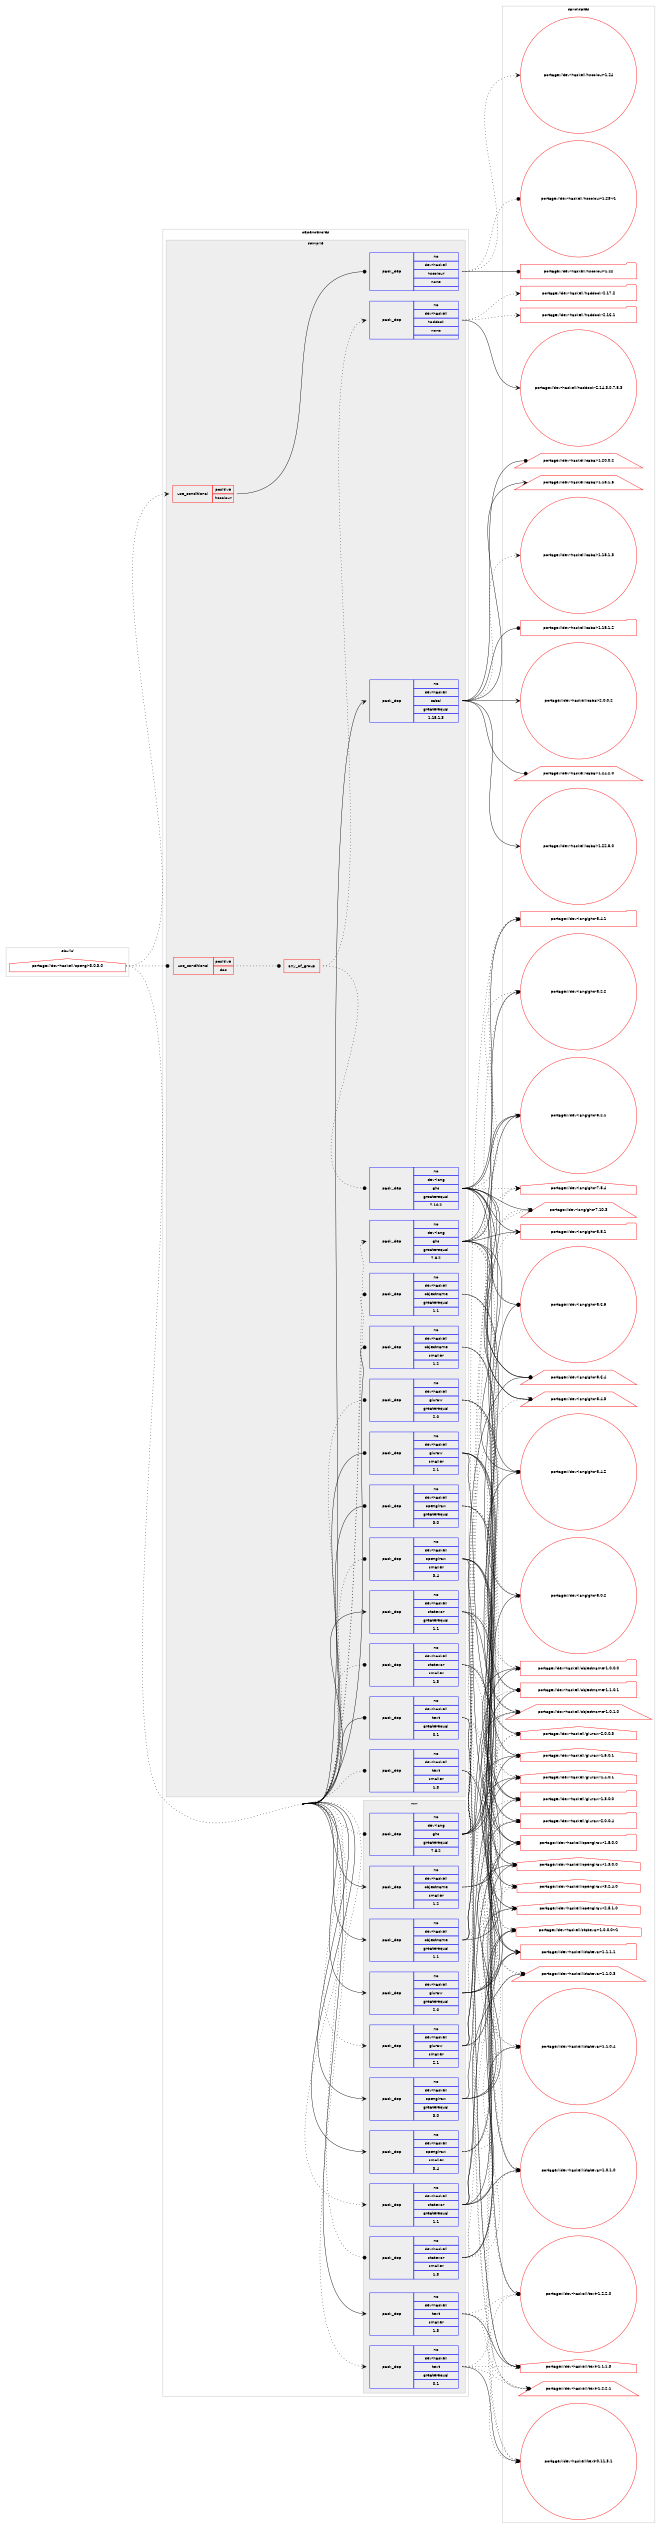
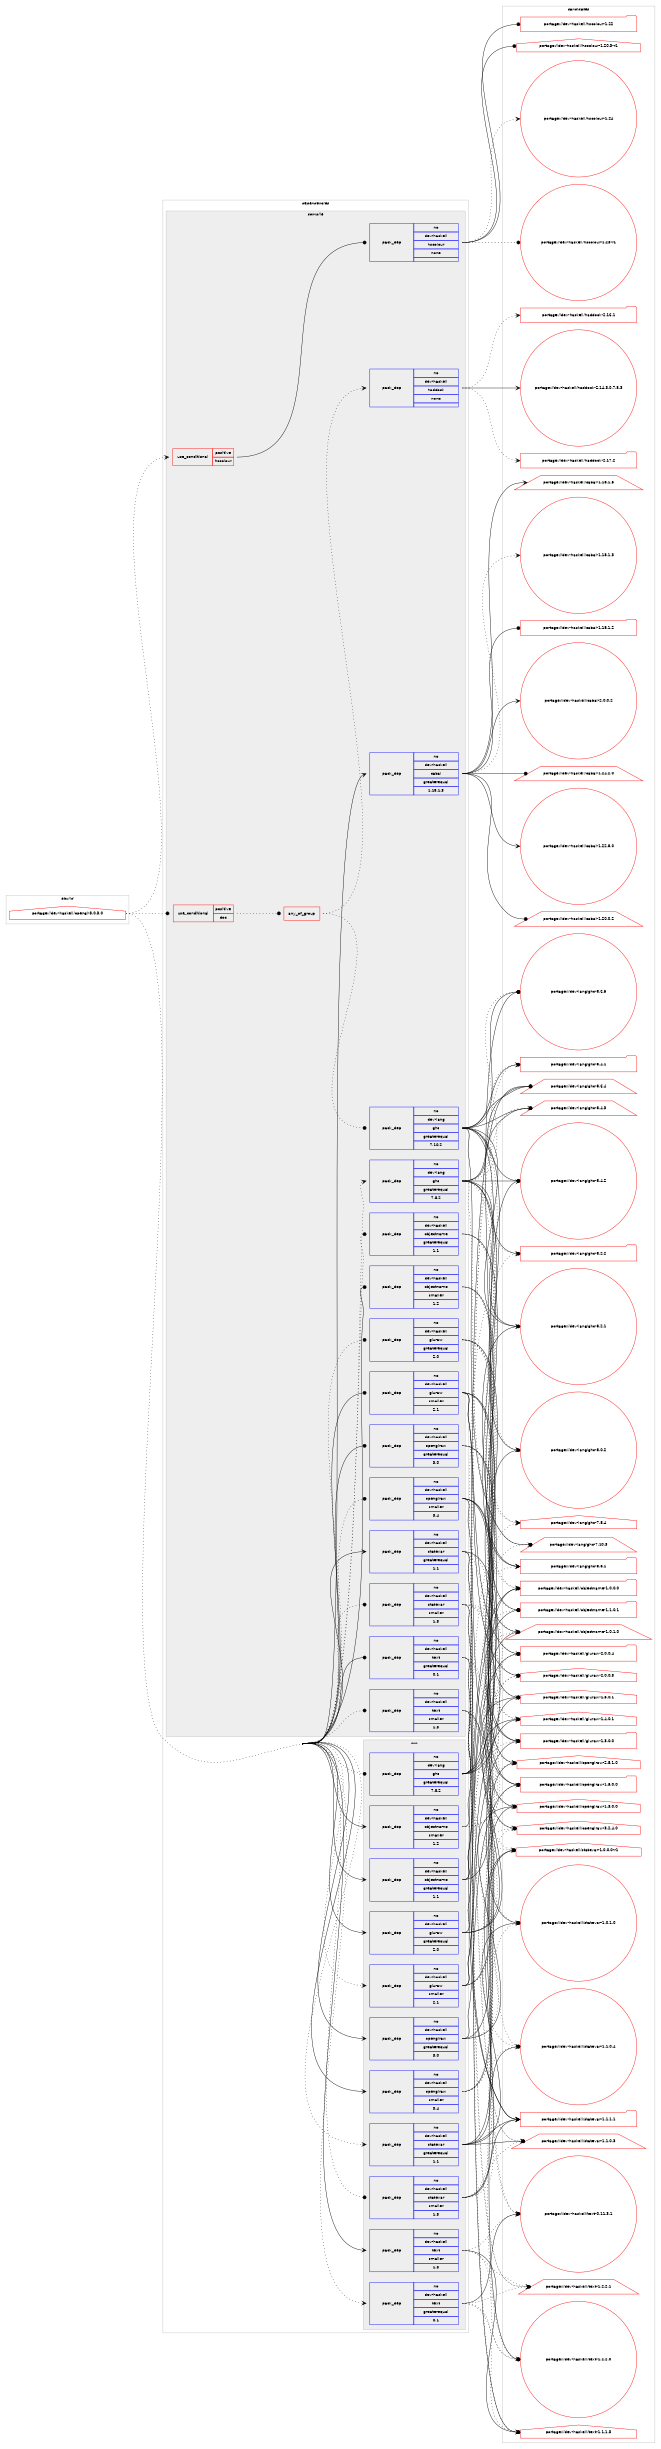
node "portage://dev-haskell/hscolour-1.20.3-r1": added
node "portage://dev-lang/ghc-8.2.2": shape circle -> folder
